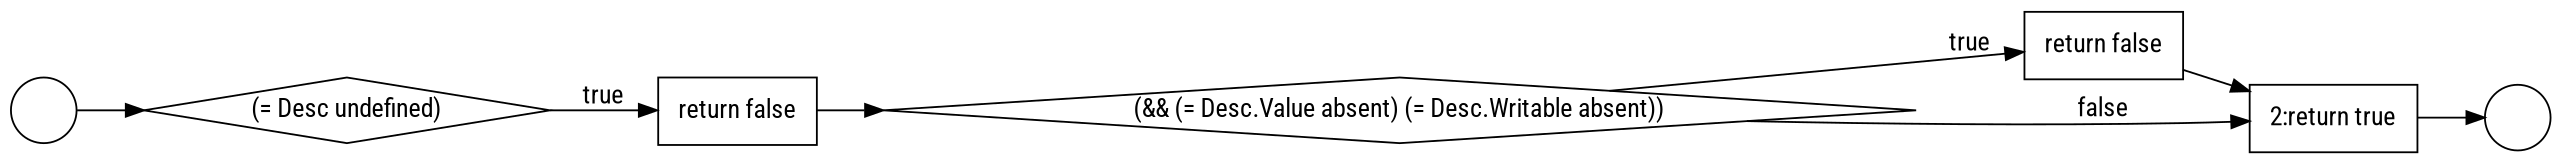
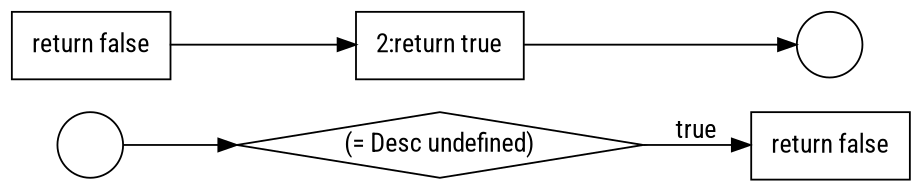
node "(&& (= Desc.Value absent) (= Desc.Writable absent))": removed
